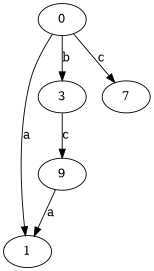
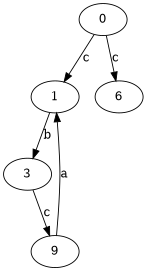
edge "0" -> "3": now "1" -> "3"
node "7": label "7" -> "6"
edge "0" -> "1": label "a" -> "c"
